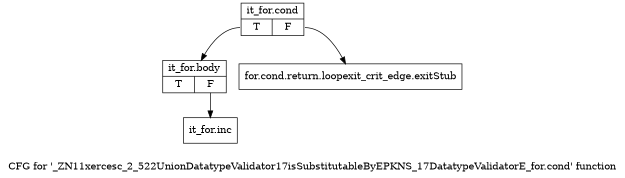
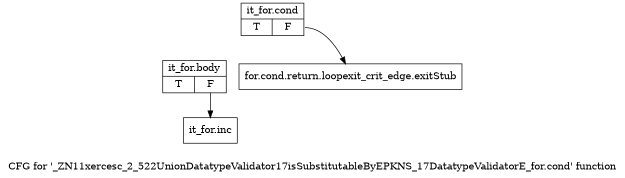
edge "it_for.cond" -> "it_for.body": removed
